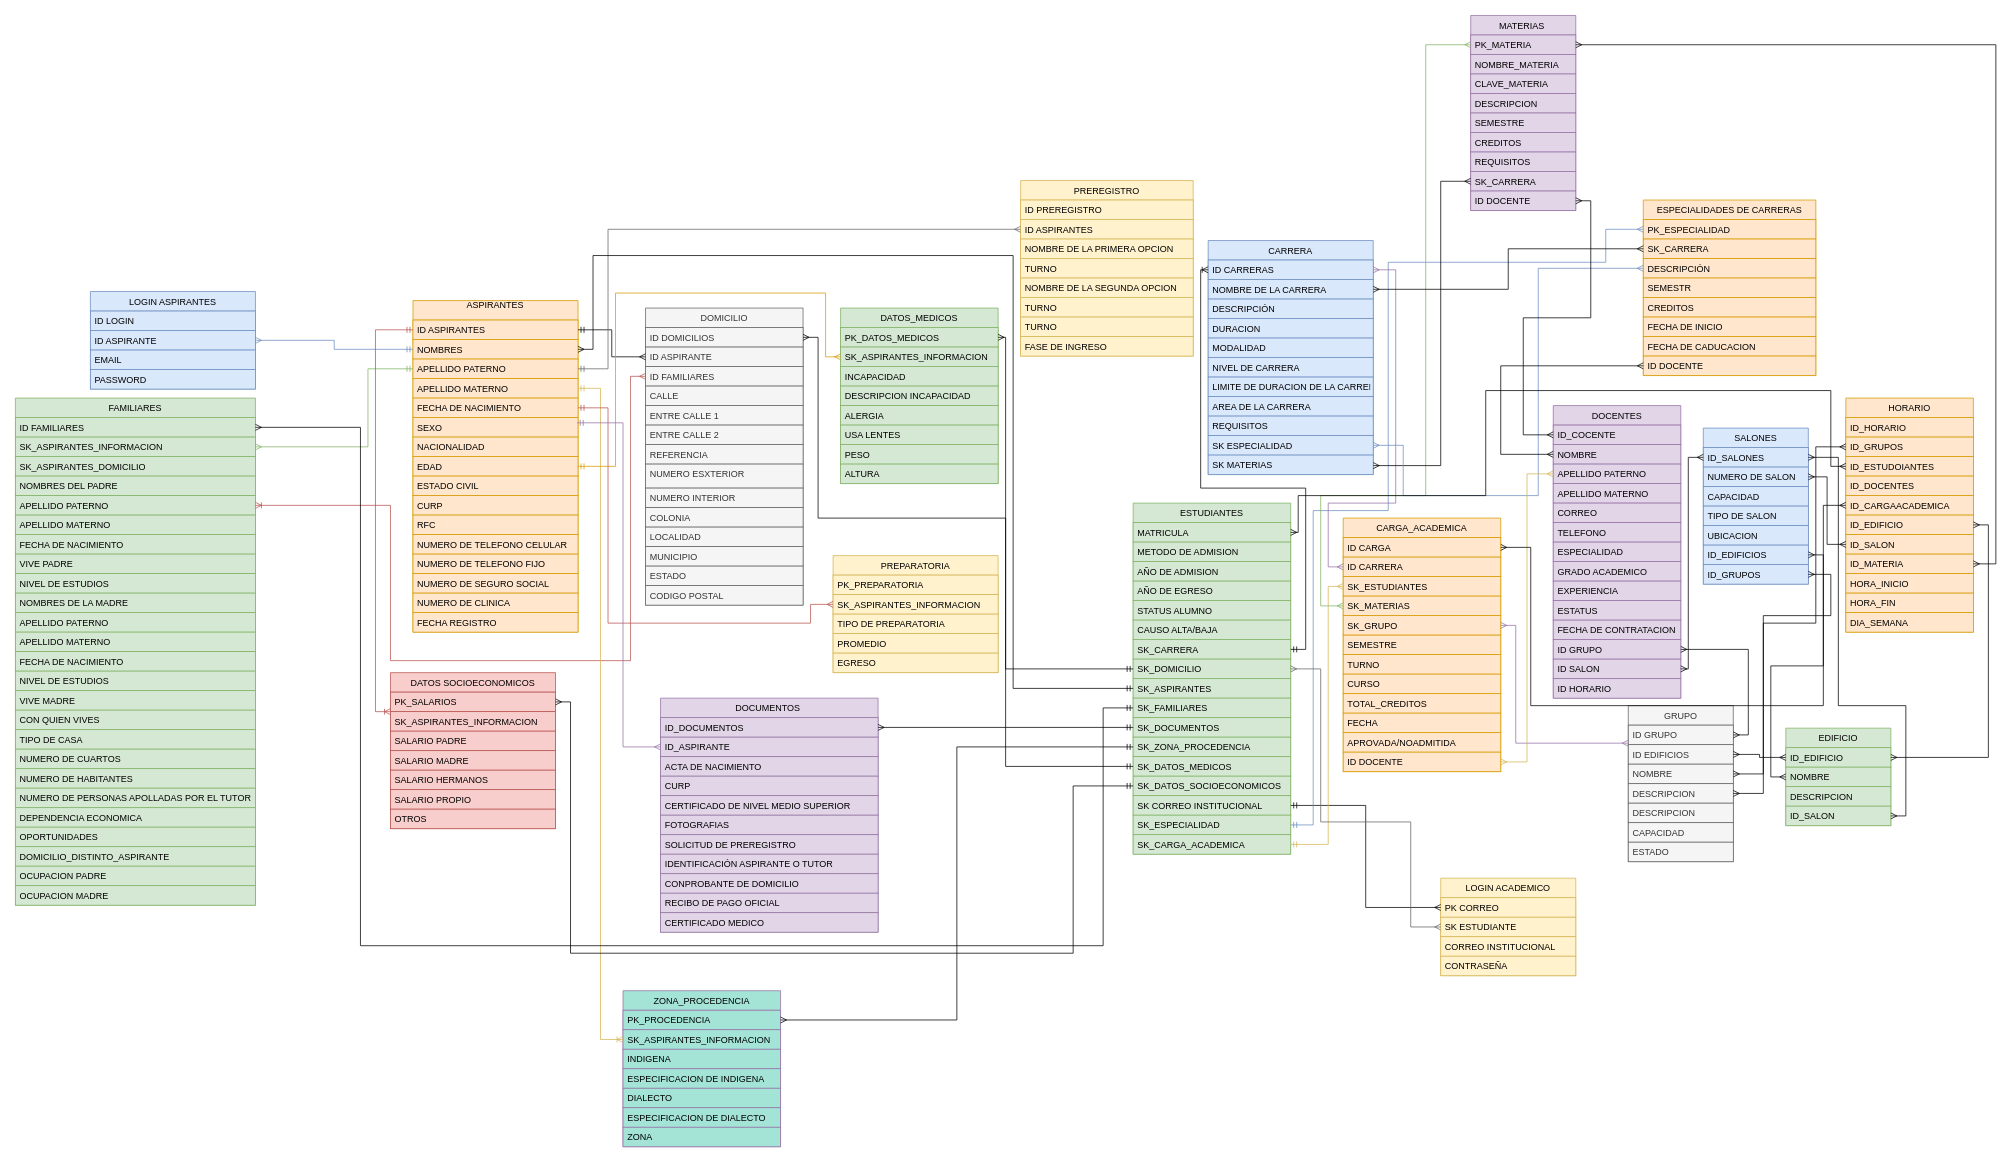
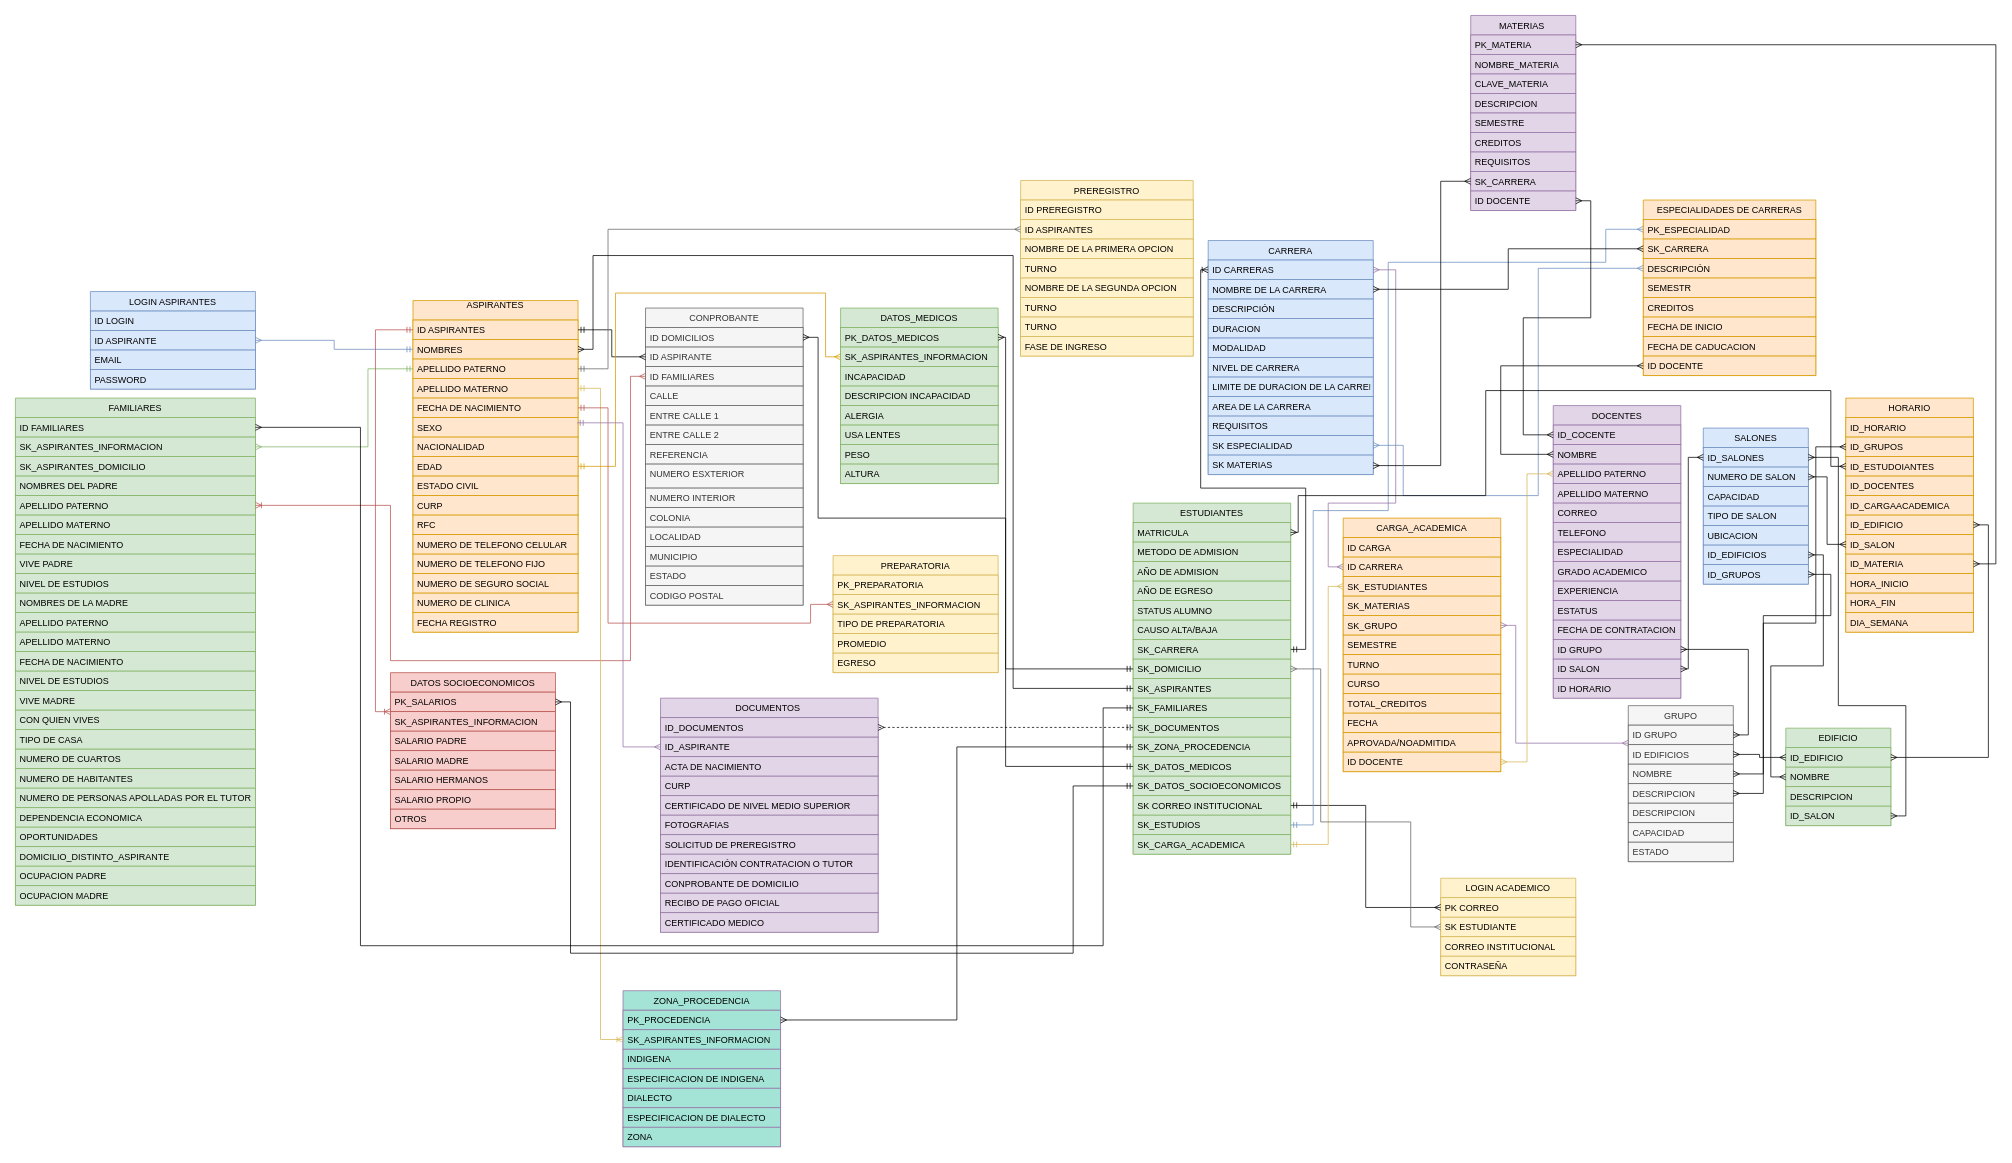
edge "PK_MATERIA" -- "SK_MATERIAS": removed
node "DOMICILIO": label "DOMICILIO" -> "CONPROBANTE"
edge "ID_CARGAACADEMICA" -- "ID CARGA": removed
edge "ID_DOCUMENTOS" -- "SK_DOCUMENTOS": style solid -> dashed
node "SK_ESPECIALIDAD": label "SK_ESPECIALIDAD" -> "SK_ESTUDIOS"
node "IDENTIFICACIÓN ASPIRANTE O TUTOR": label "IDENTIFICACIÓN ASPIRANTE O TUTOR" -> "IDENTIFICACIÓN CONTRATACION O TUTOR"
